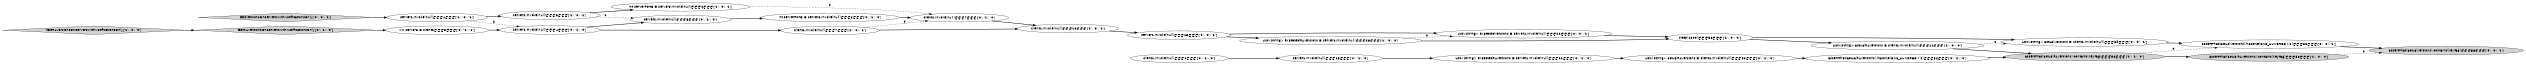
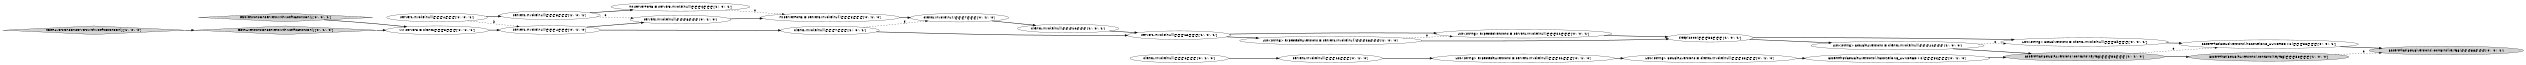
edge "int serverPort3 = server3.invoke(null)@@@6@@@['1', '0', '1']" -> "client1.invoke(null)@@@7@@@['0', '1', '0']": now "int serverPort3 = server3.invoke(null)@@@6@@@['1', '0', '1']" -> "int serverPort3 = server3.invoke(null)@@@6@@@['0', '1', '0']"
edge "testVersionsOnServersWithNotificationsOnly['0', '0', '1']" -> "server1.invoke(null)@@@4@@@['1', '0', '1']": now "testVersionsOnServersWithNotificationsOnly['0', '0', '1']" -> "VM server3 = client2@@@3@@@['1', '1', '1']"
edge "client1.invoke(null)@@@7@@@['1', '0', '1']" -> "client1.invoke(null)@@@10@@@['1', '0', '1']": now "client1.invoke(null)@@@7@@@['1', '0', '1']" -> "server1.invoke(null)@@@15@@@['1', '0', '1']"
